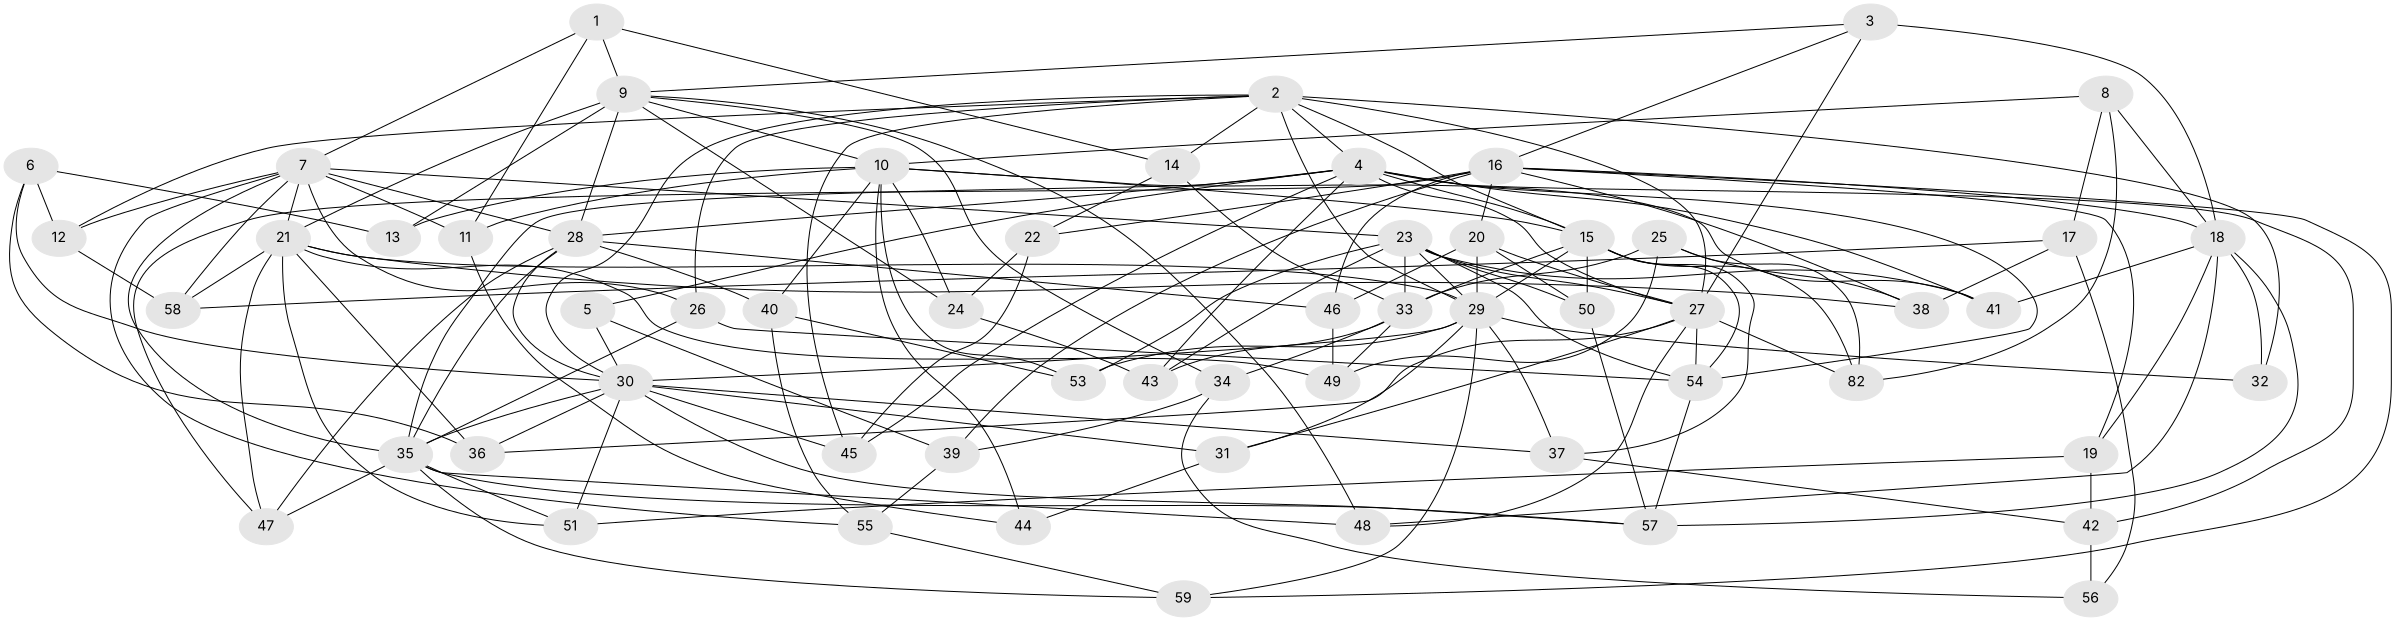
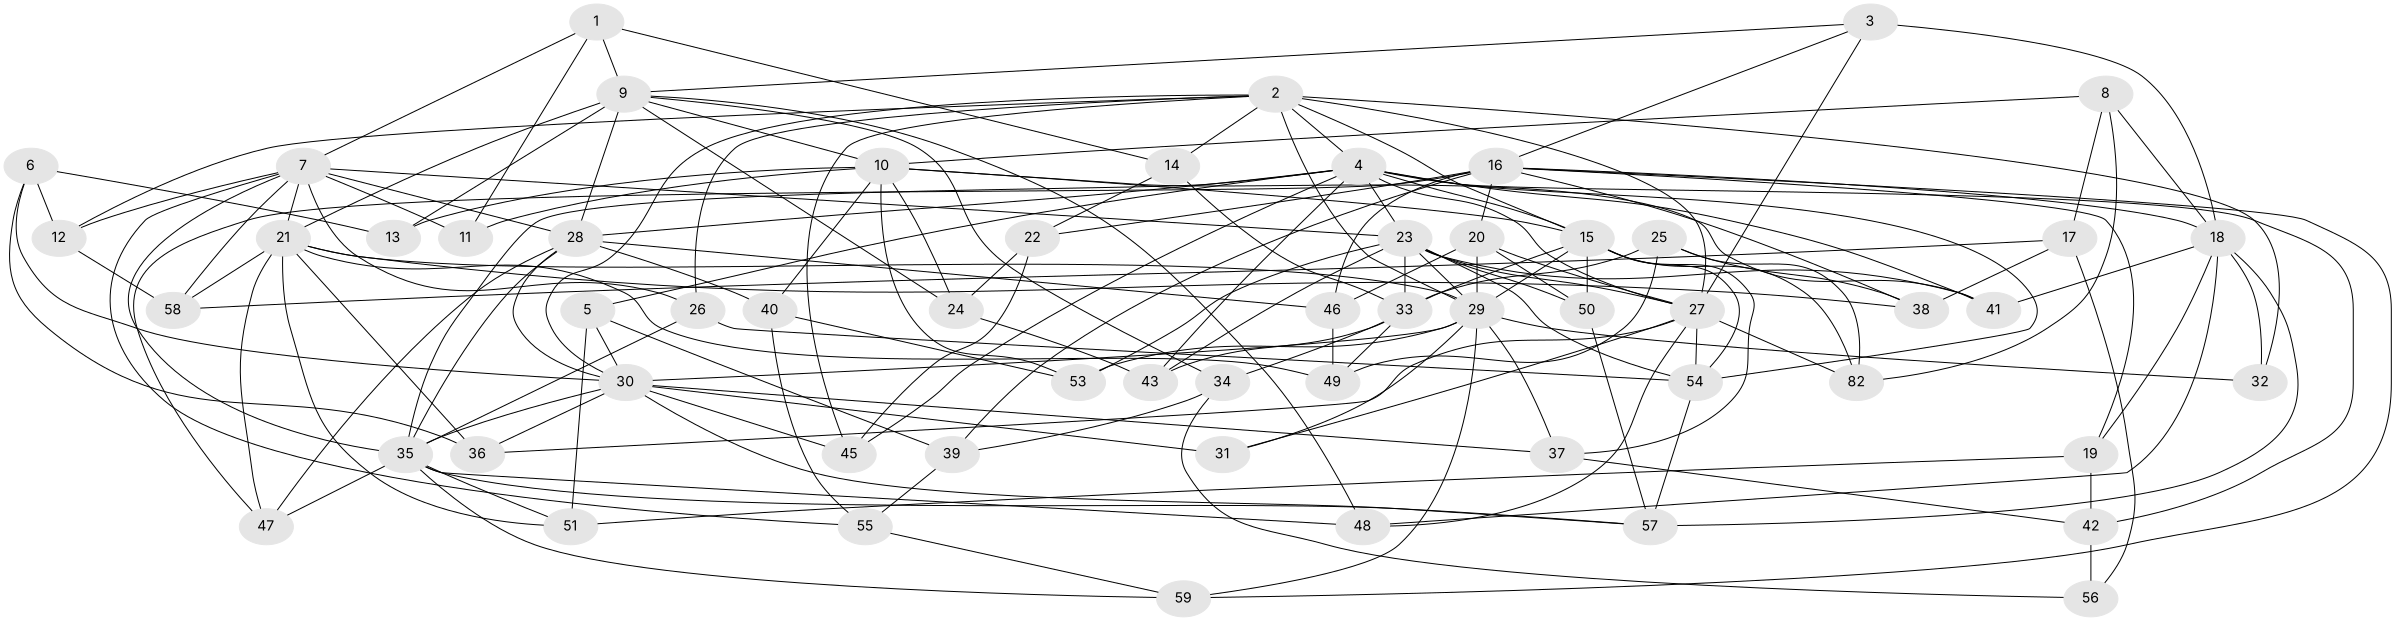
edge "4" -- "23": added
edge "30" -- "51": now "5" -- "51"
node "44": removed
